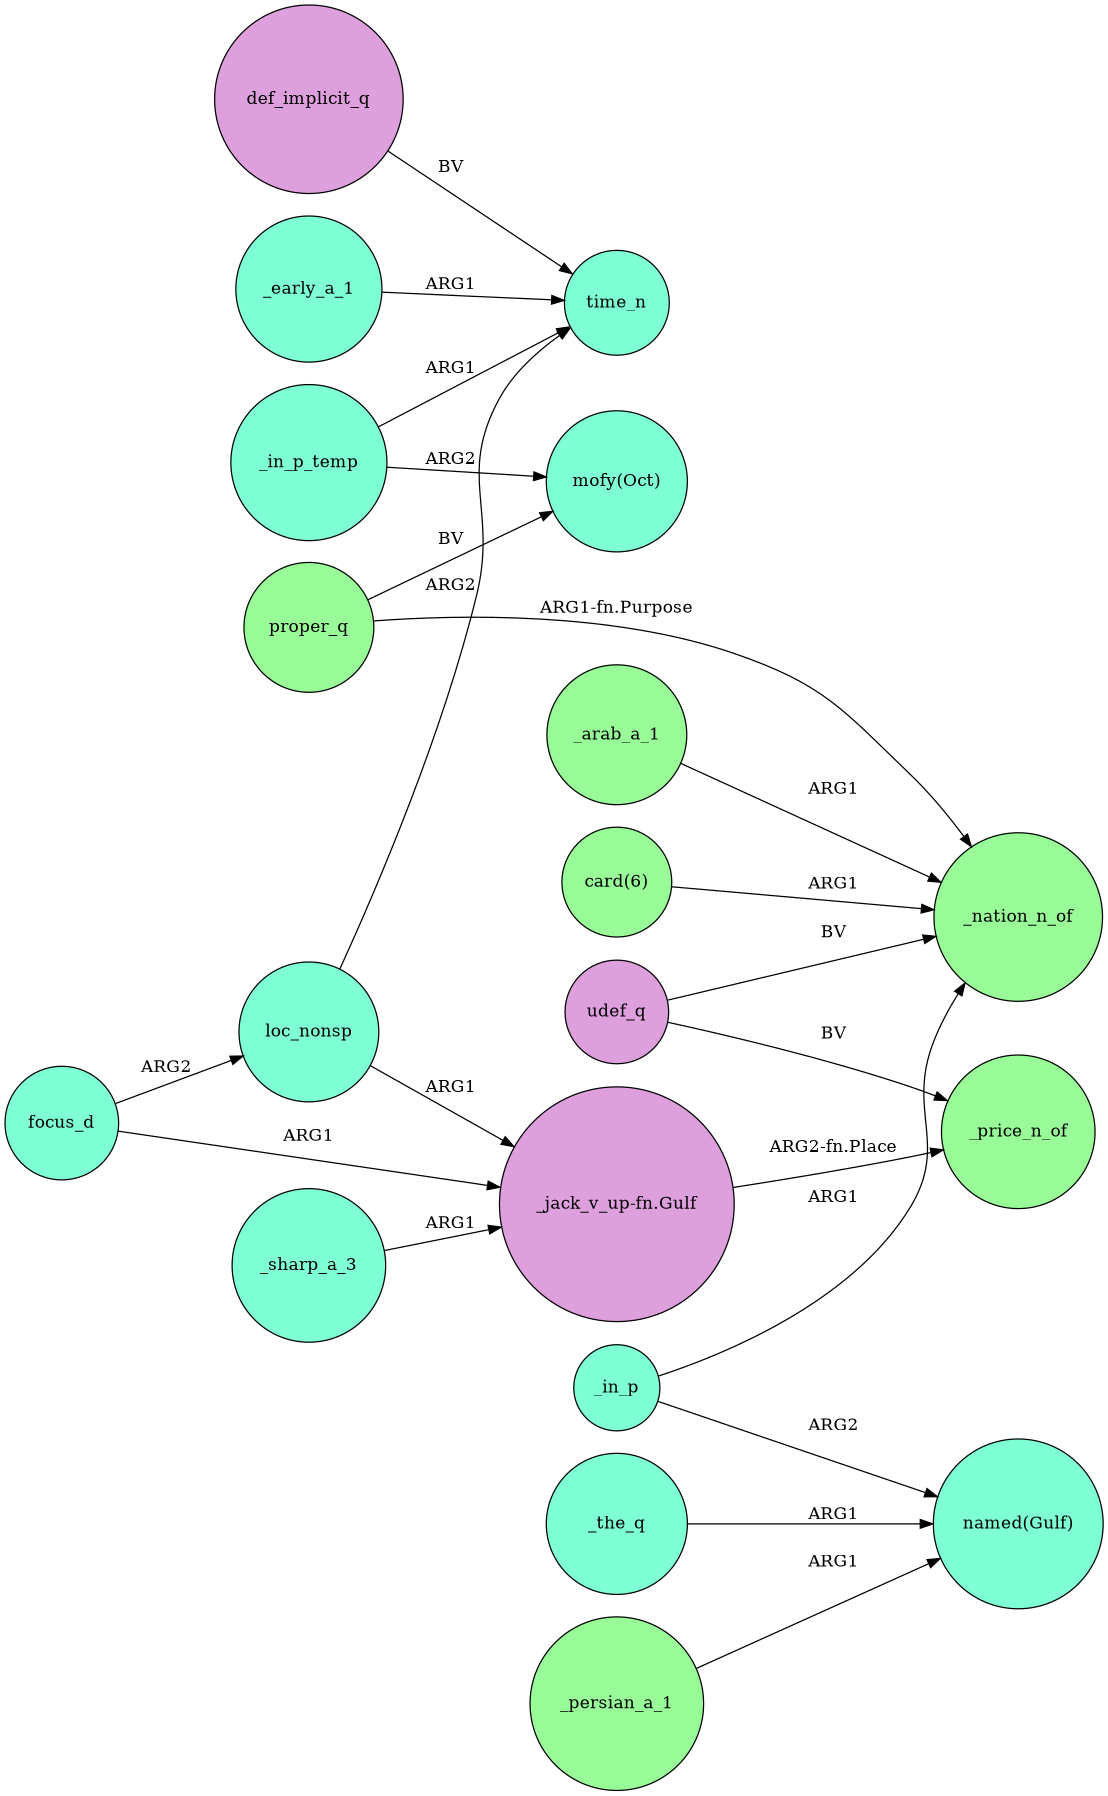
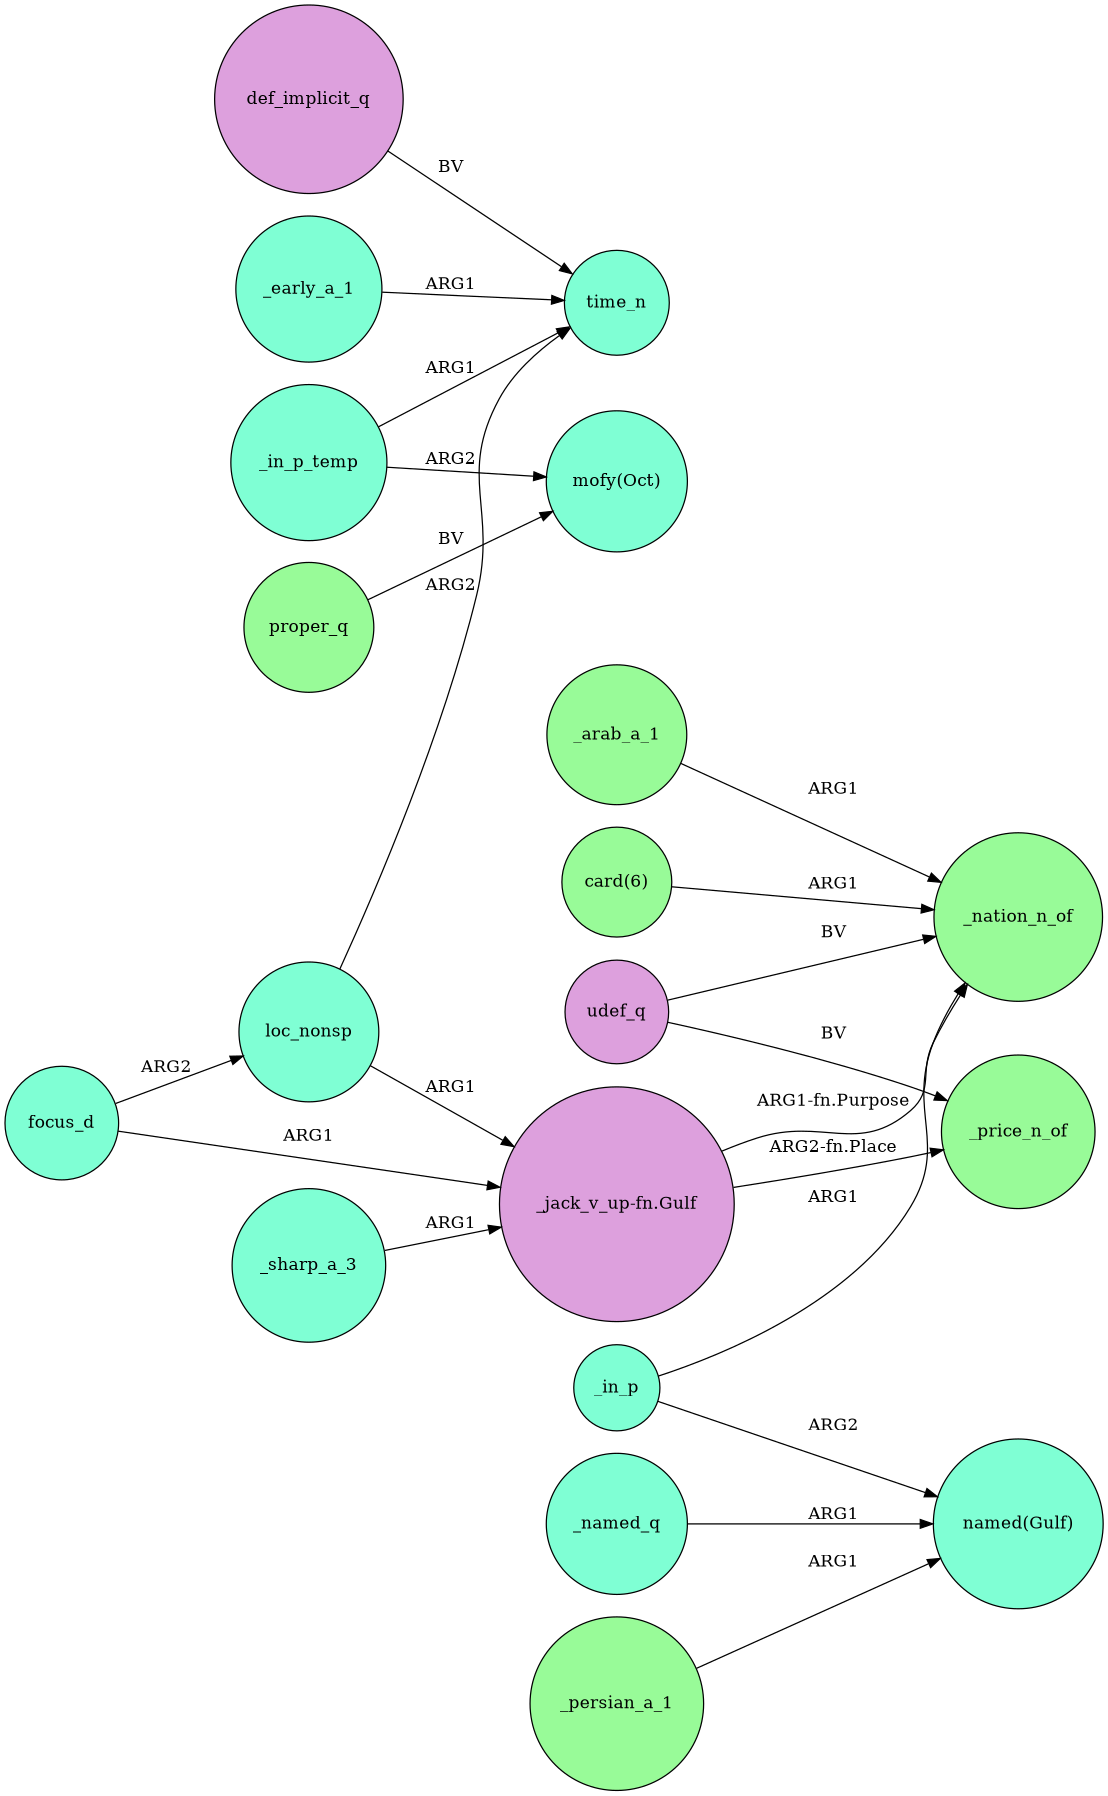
edge "proper_q" -> "_nation_n_of": now "_jack_v_up-fn.Gulf" -> "_nation_n_of"
node "_the_q": label "_the_q" -> "_named_q"
